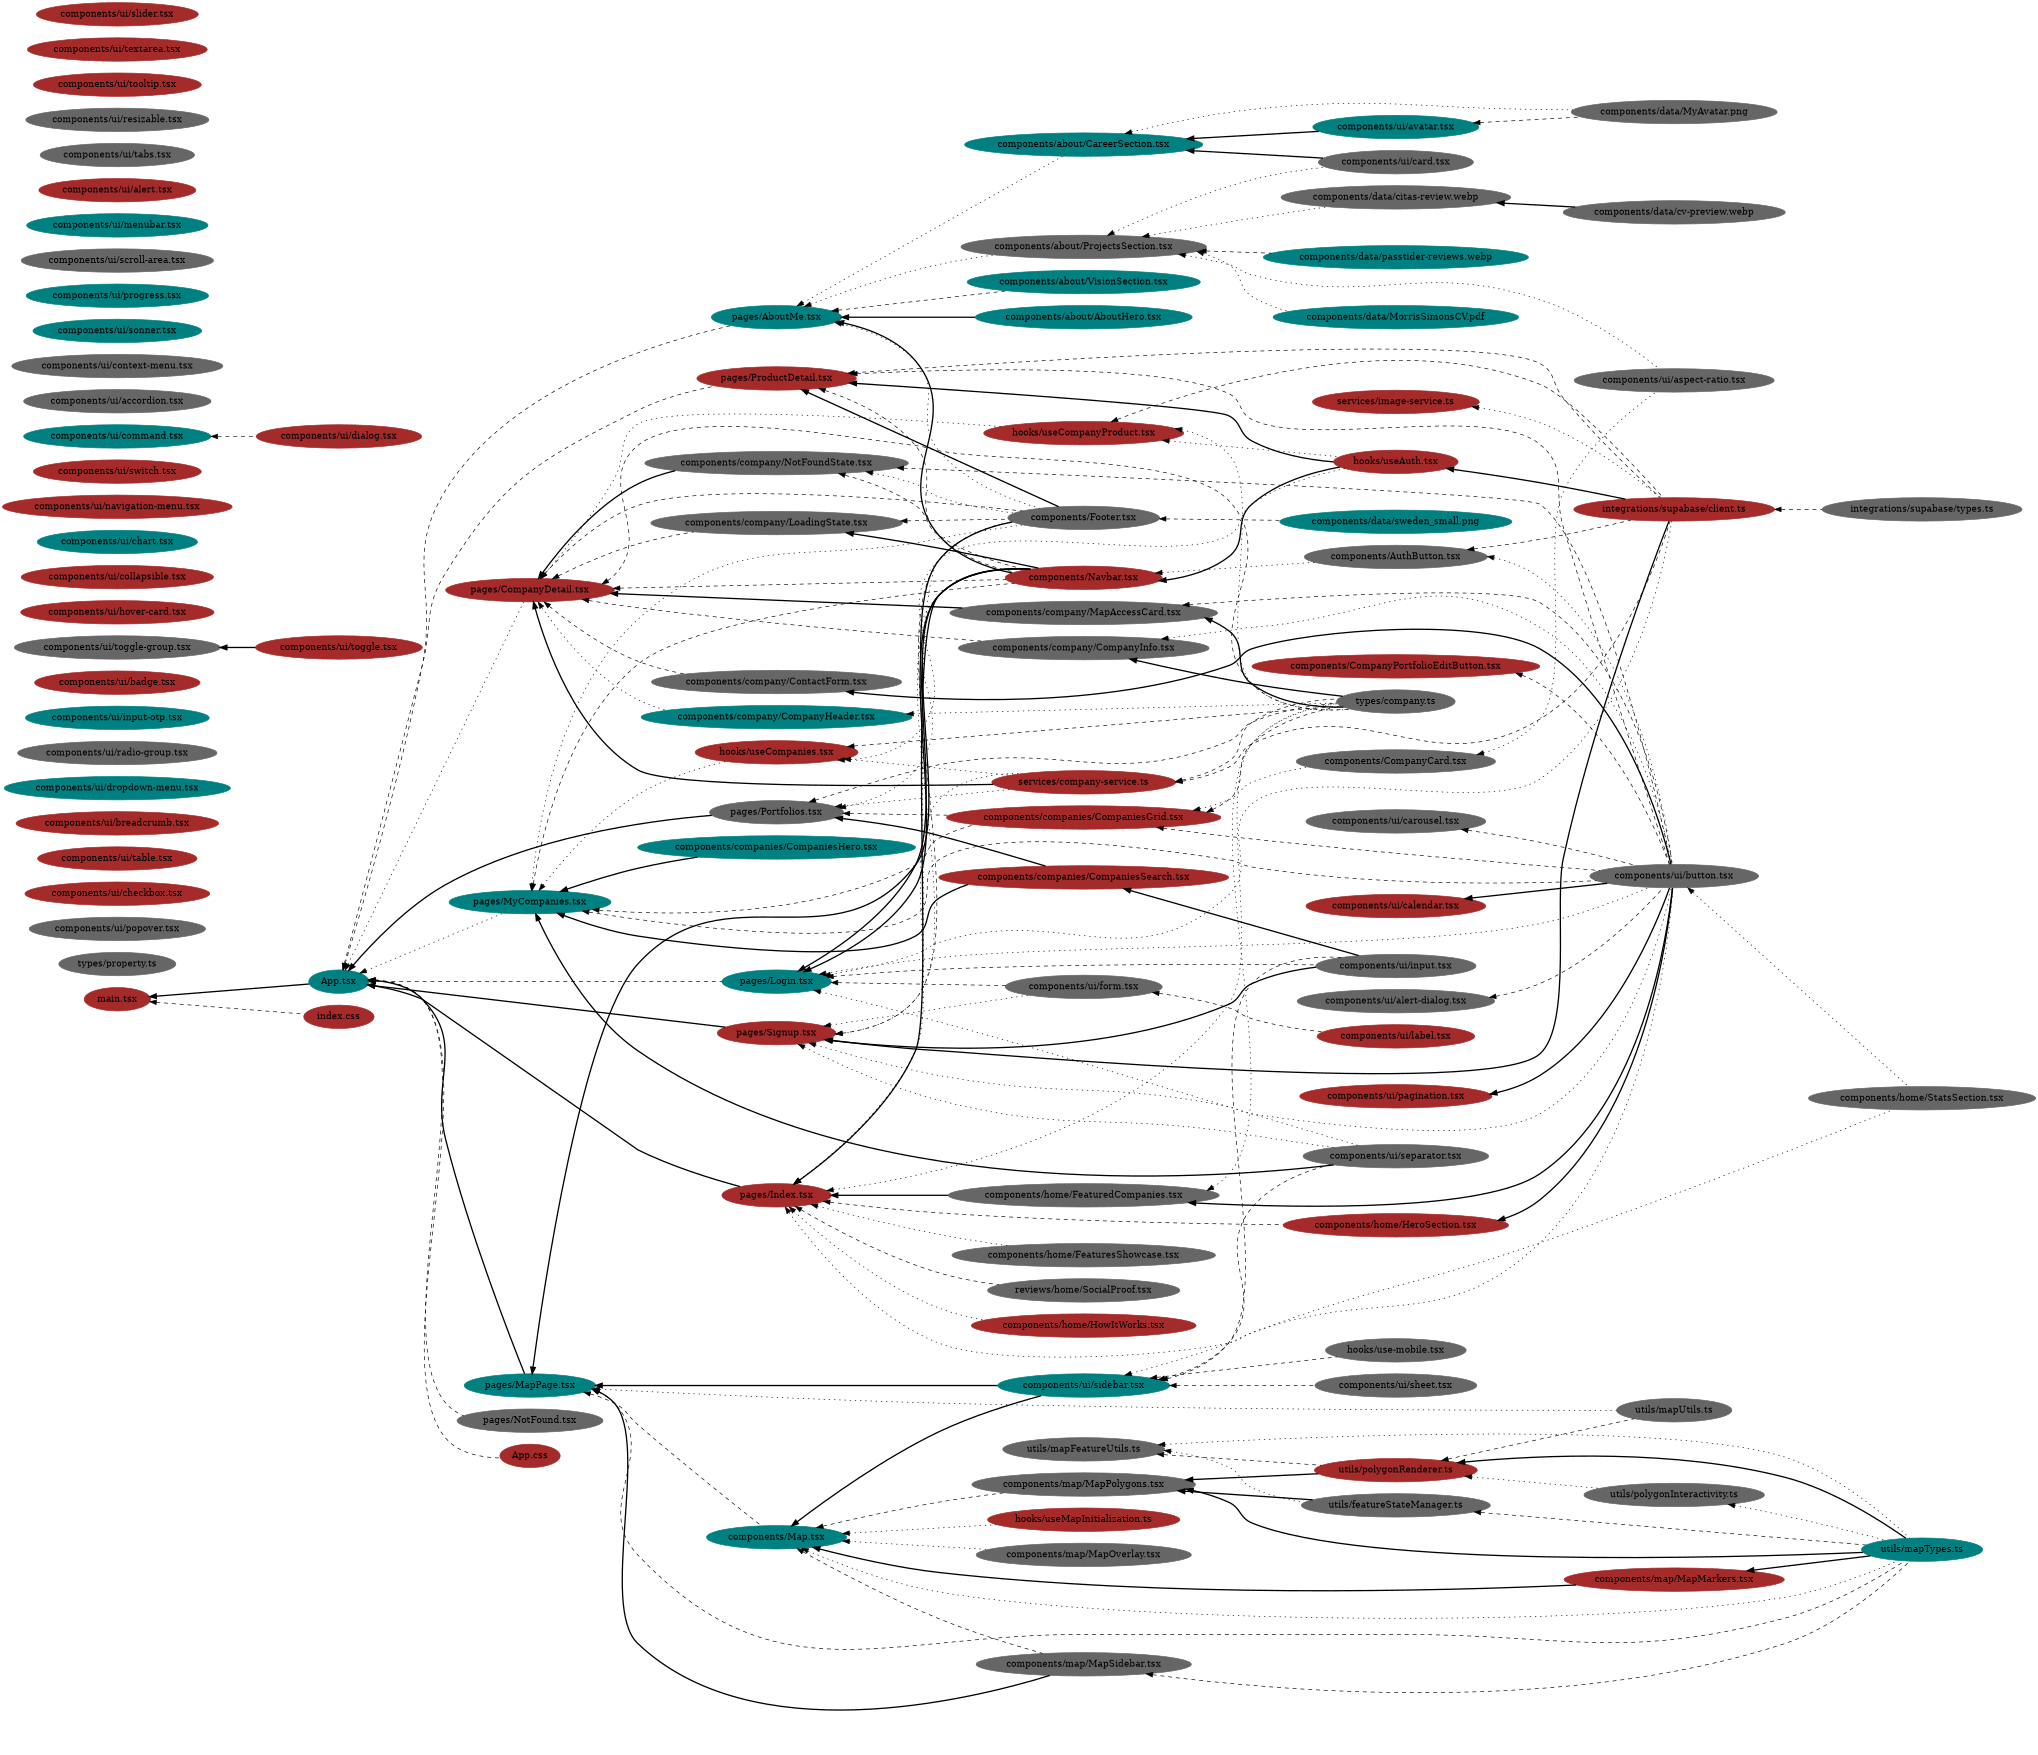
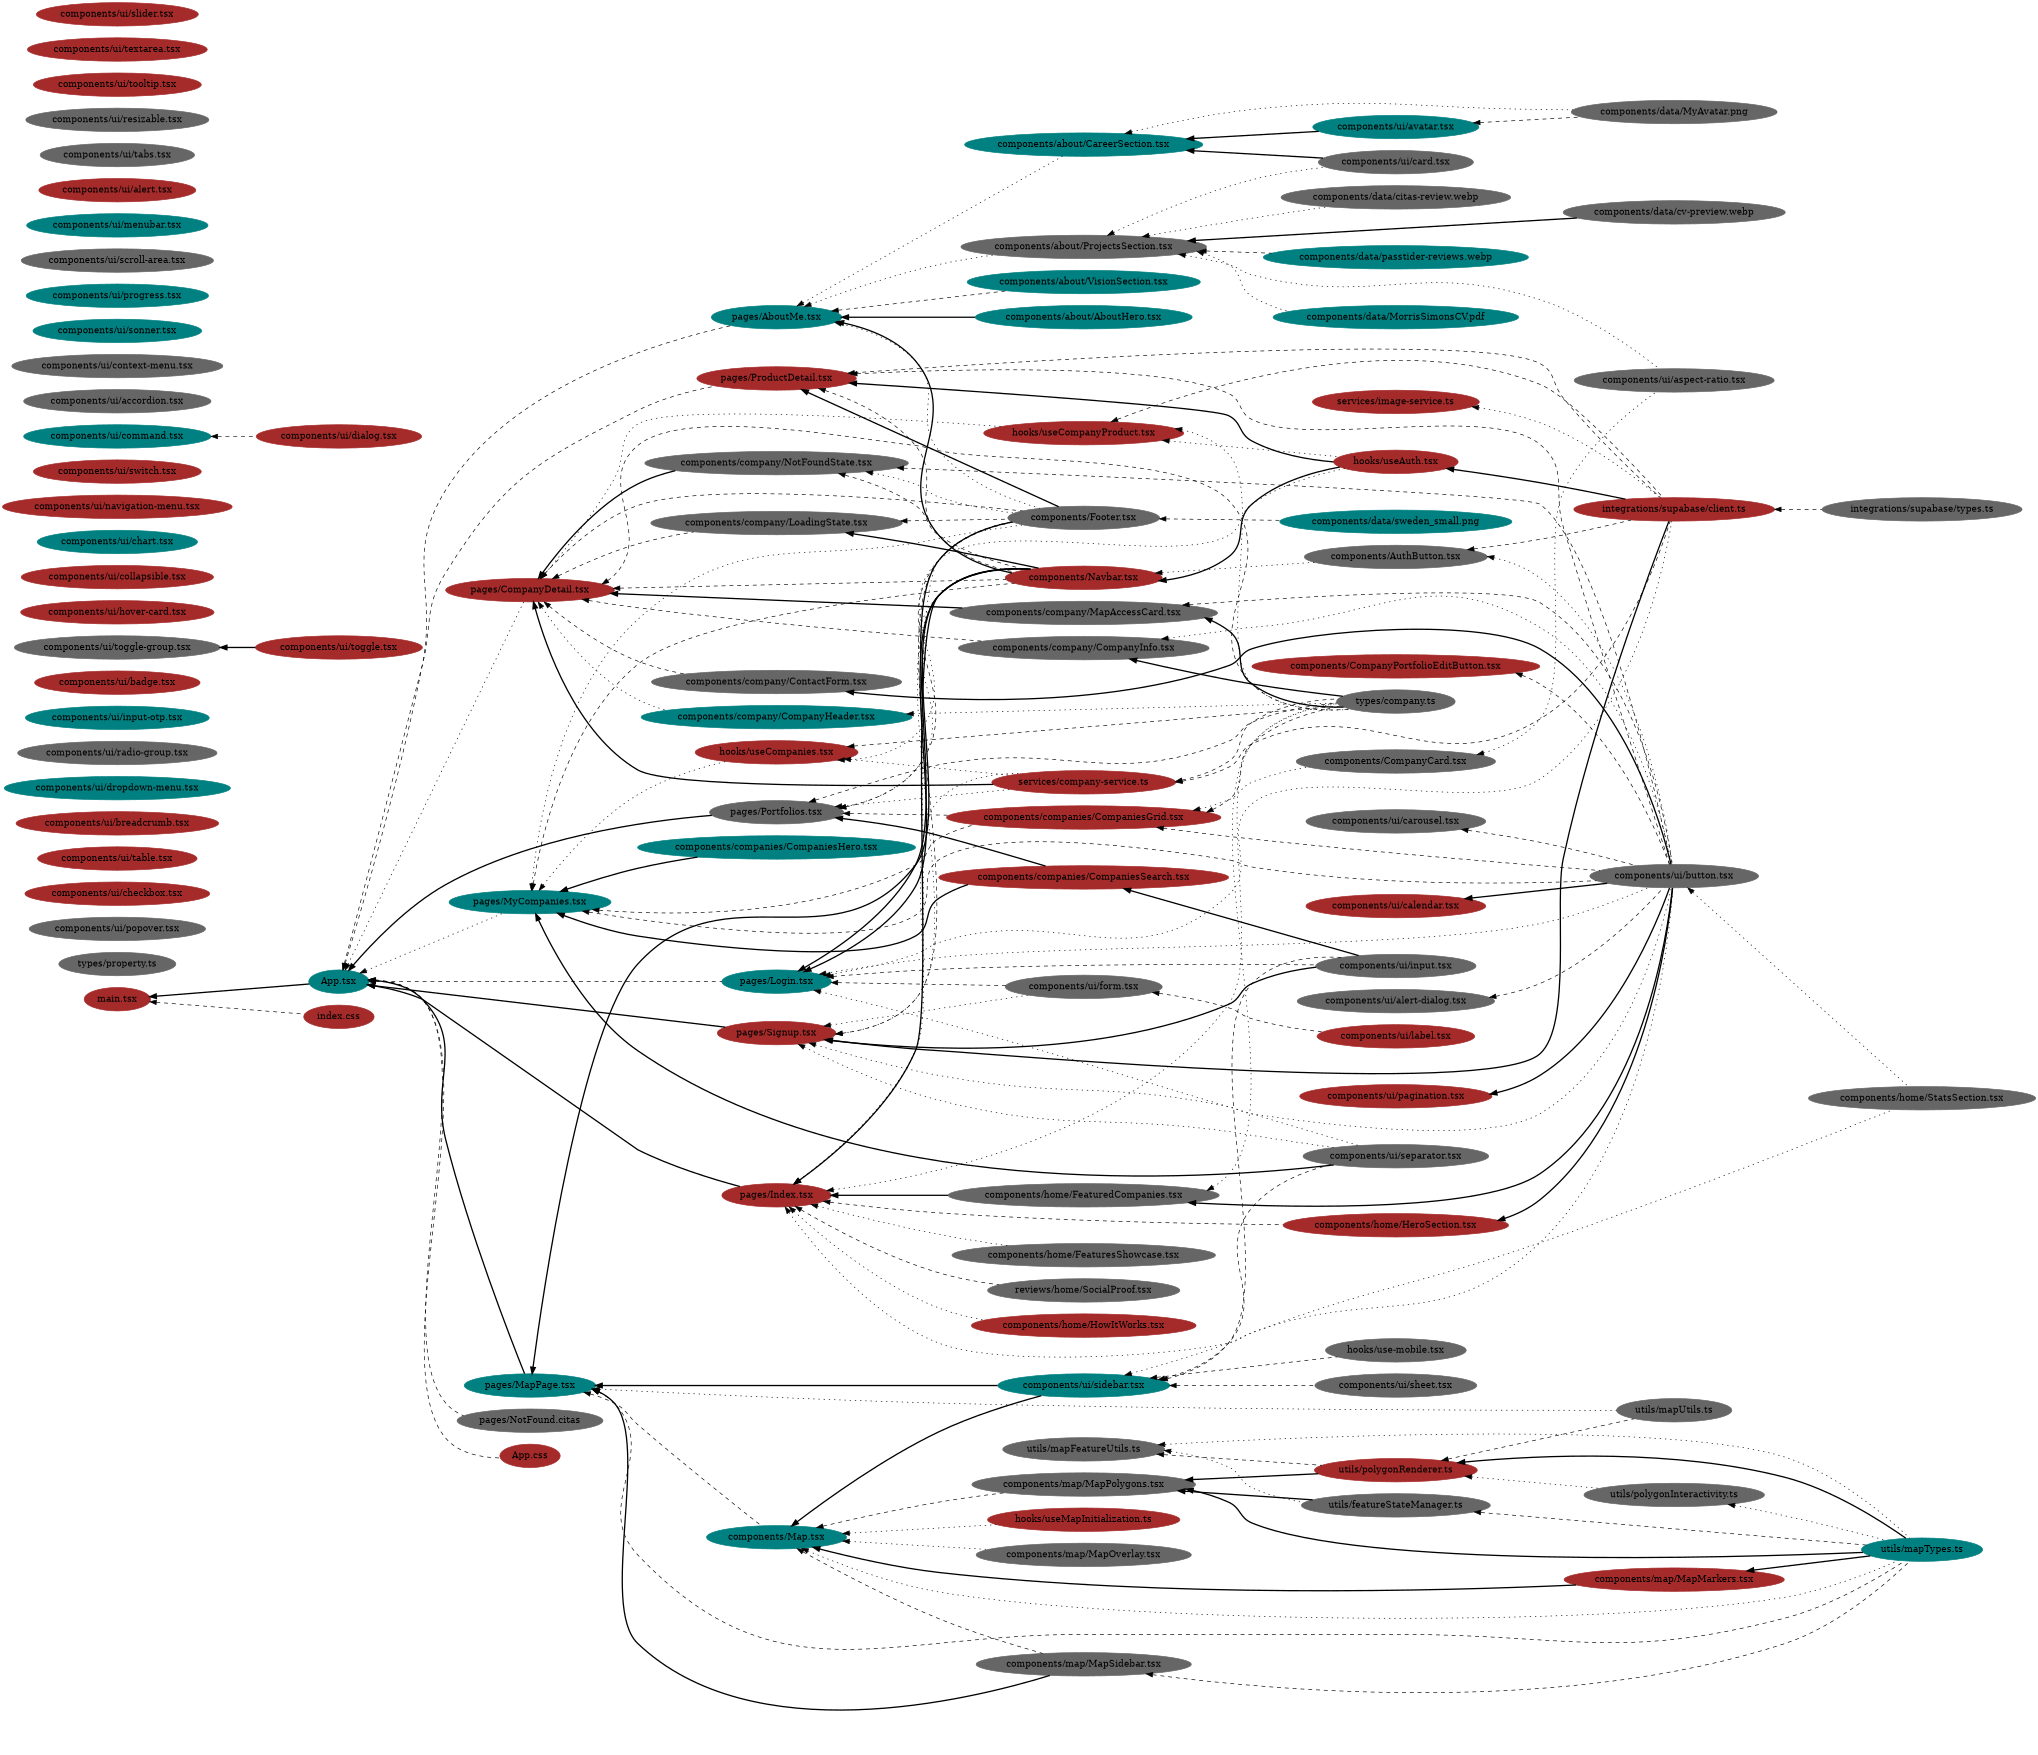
edge "components/data/cv-preview.webp" -> "components/data/citas-review.webp": now "components/data/cv-preview.webp" -> "components/about/ProjectsSection.tsx"
edge "components/Footer.tsx" -> "pages/Portfolios.tsx": added
node "pages/NotFound.tsx": label "pages/NotFound.tsx" -> "pages/NotFound.citas"
